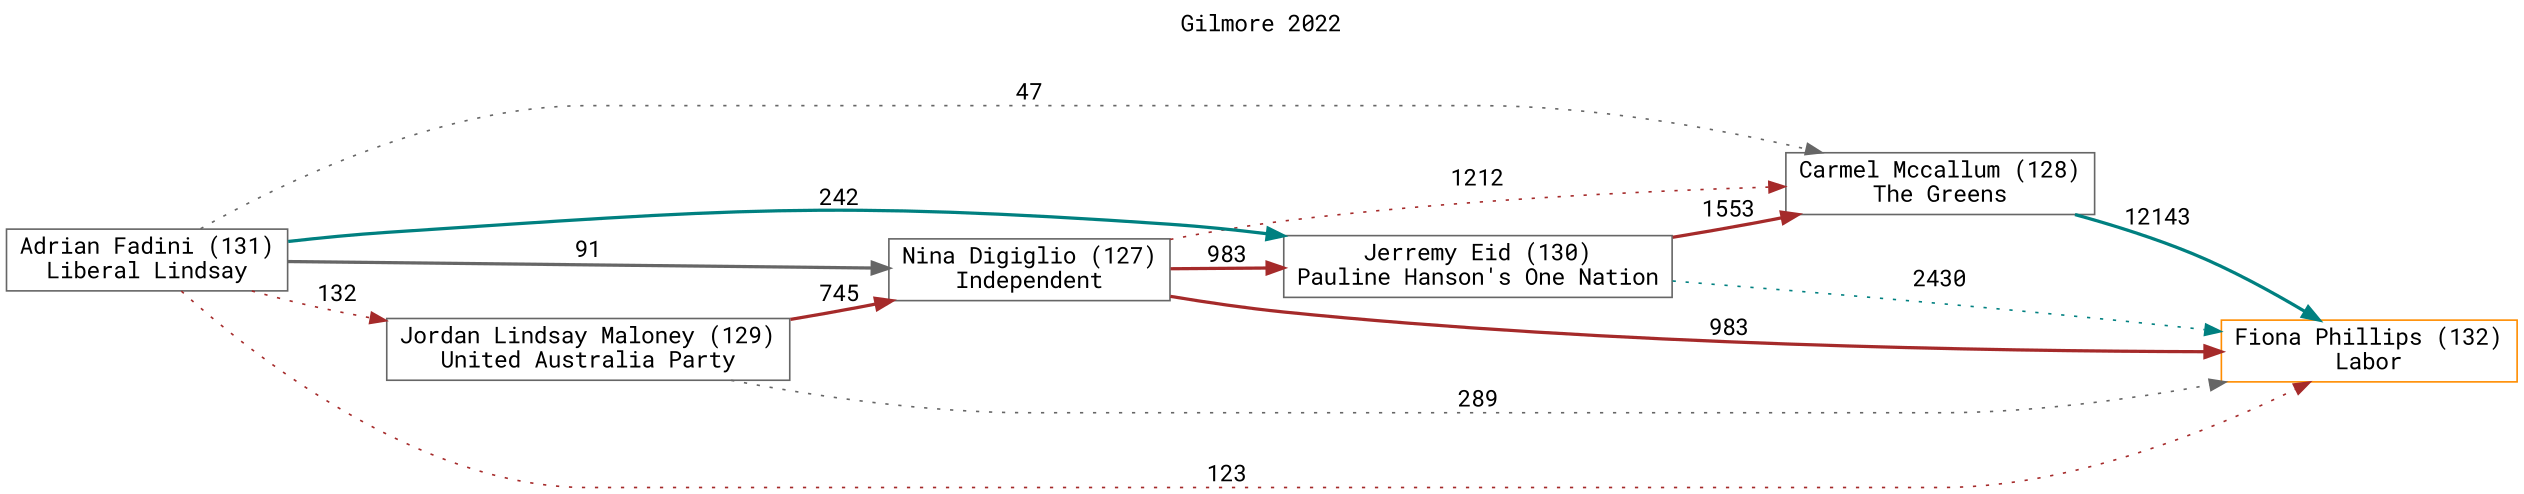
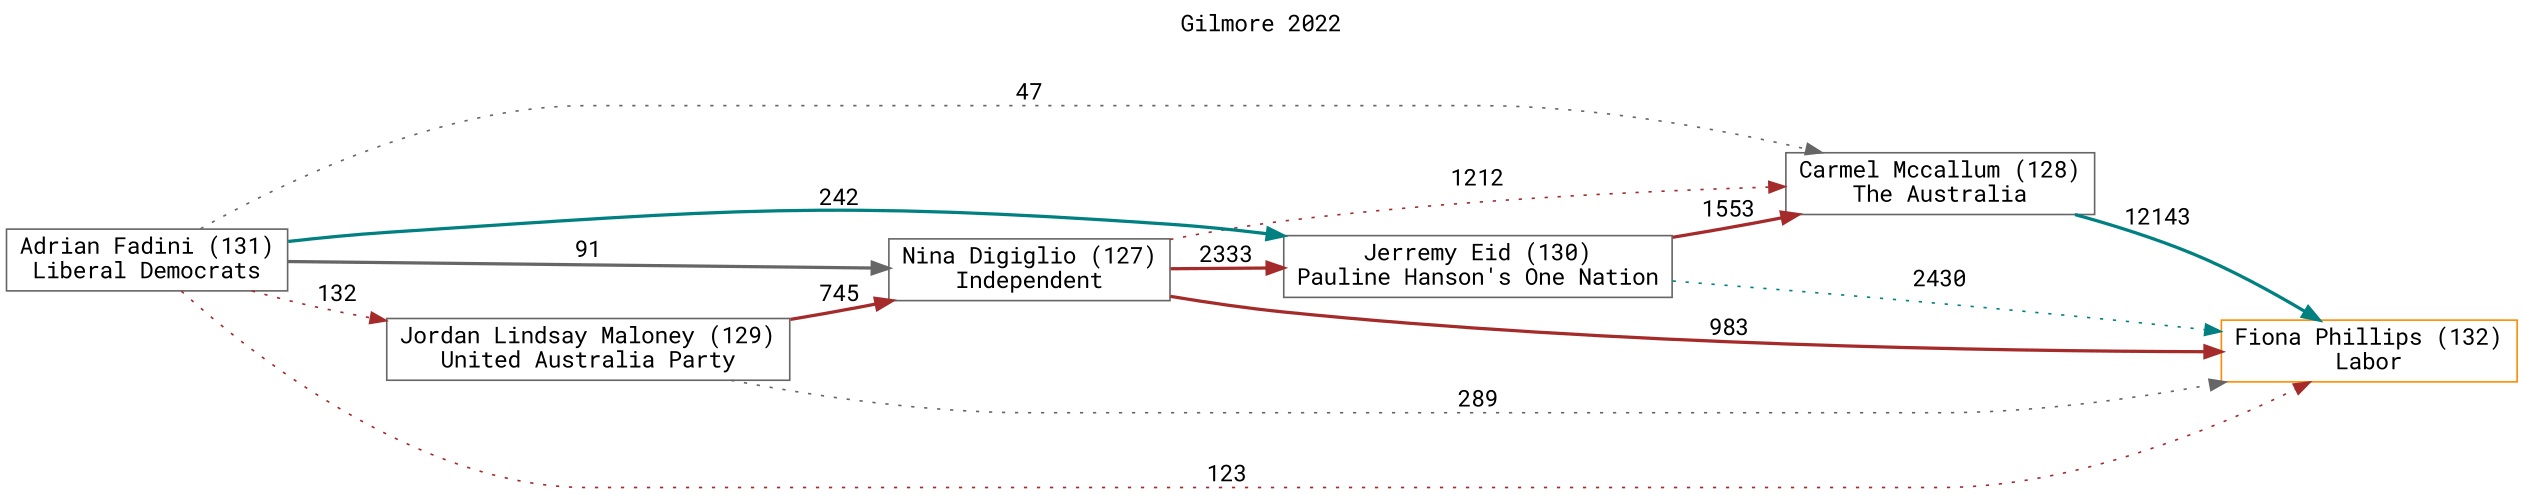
node "Carmel Mccallum (128) The Greens": label "Carmel Mccallum (128) The Greens" -> "Carmel Mccallum (128) The Australia"
edge "Nina Digiglio (127) Independent" -> "Jerremy Eid (130) Pauline Hanson's One Nation": label "983" -> "2333"
node "Adrian Fadini (131) Liberal Lindsay": label "Adrian Fadini (131) Liberal Lindsay" -> "Adrian Fadini (131) Liberal Democrats"
